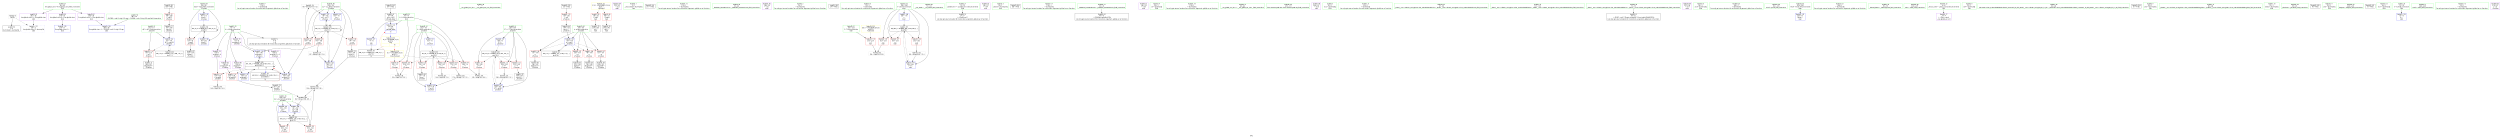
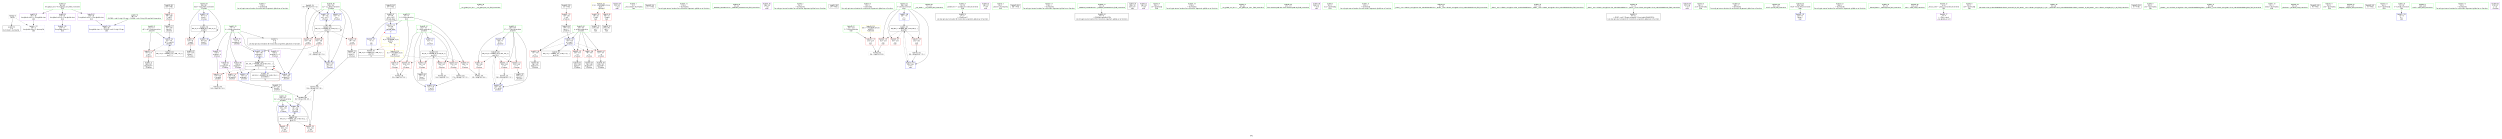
node "NodeID: 59": added
